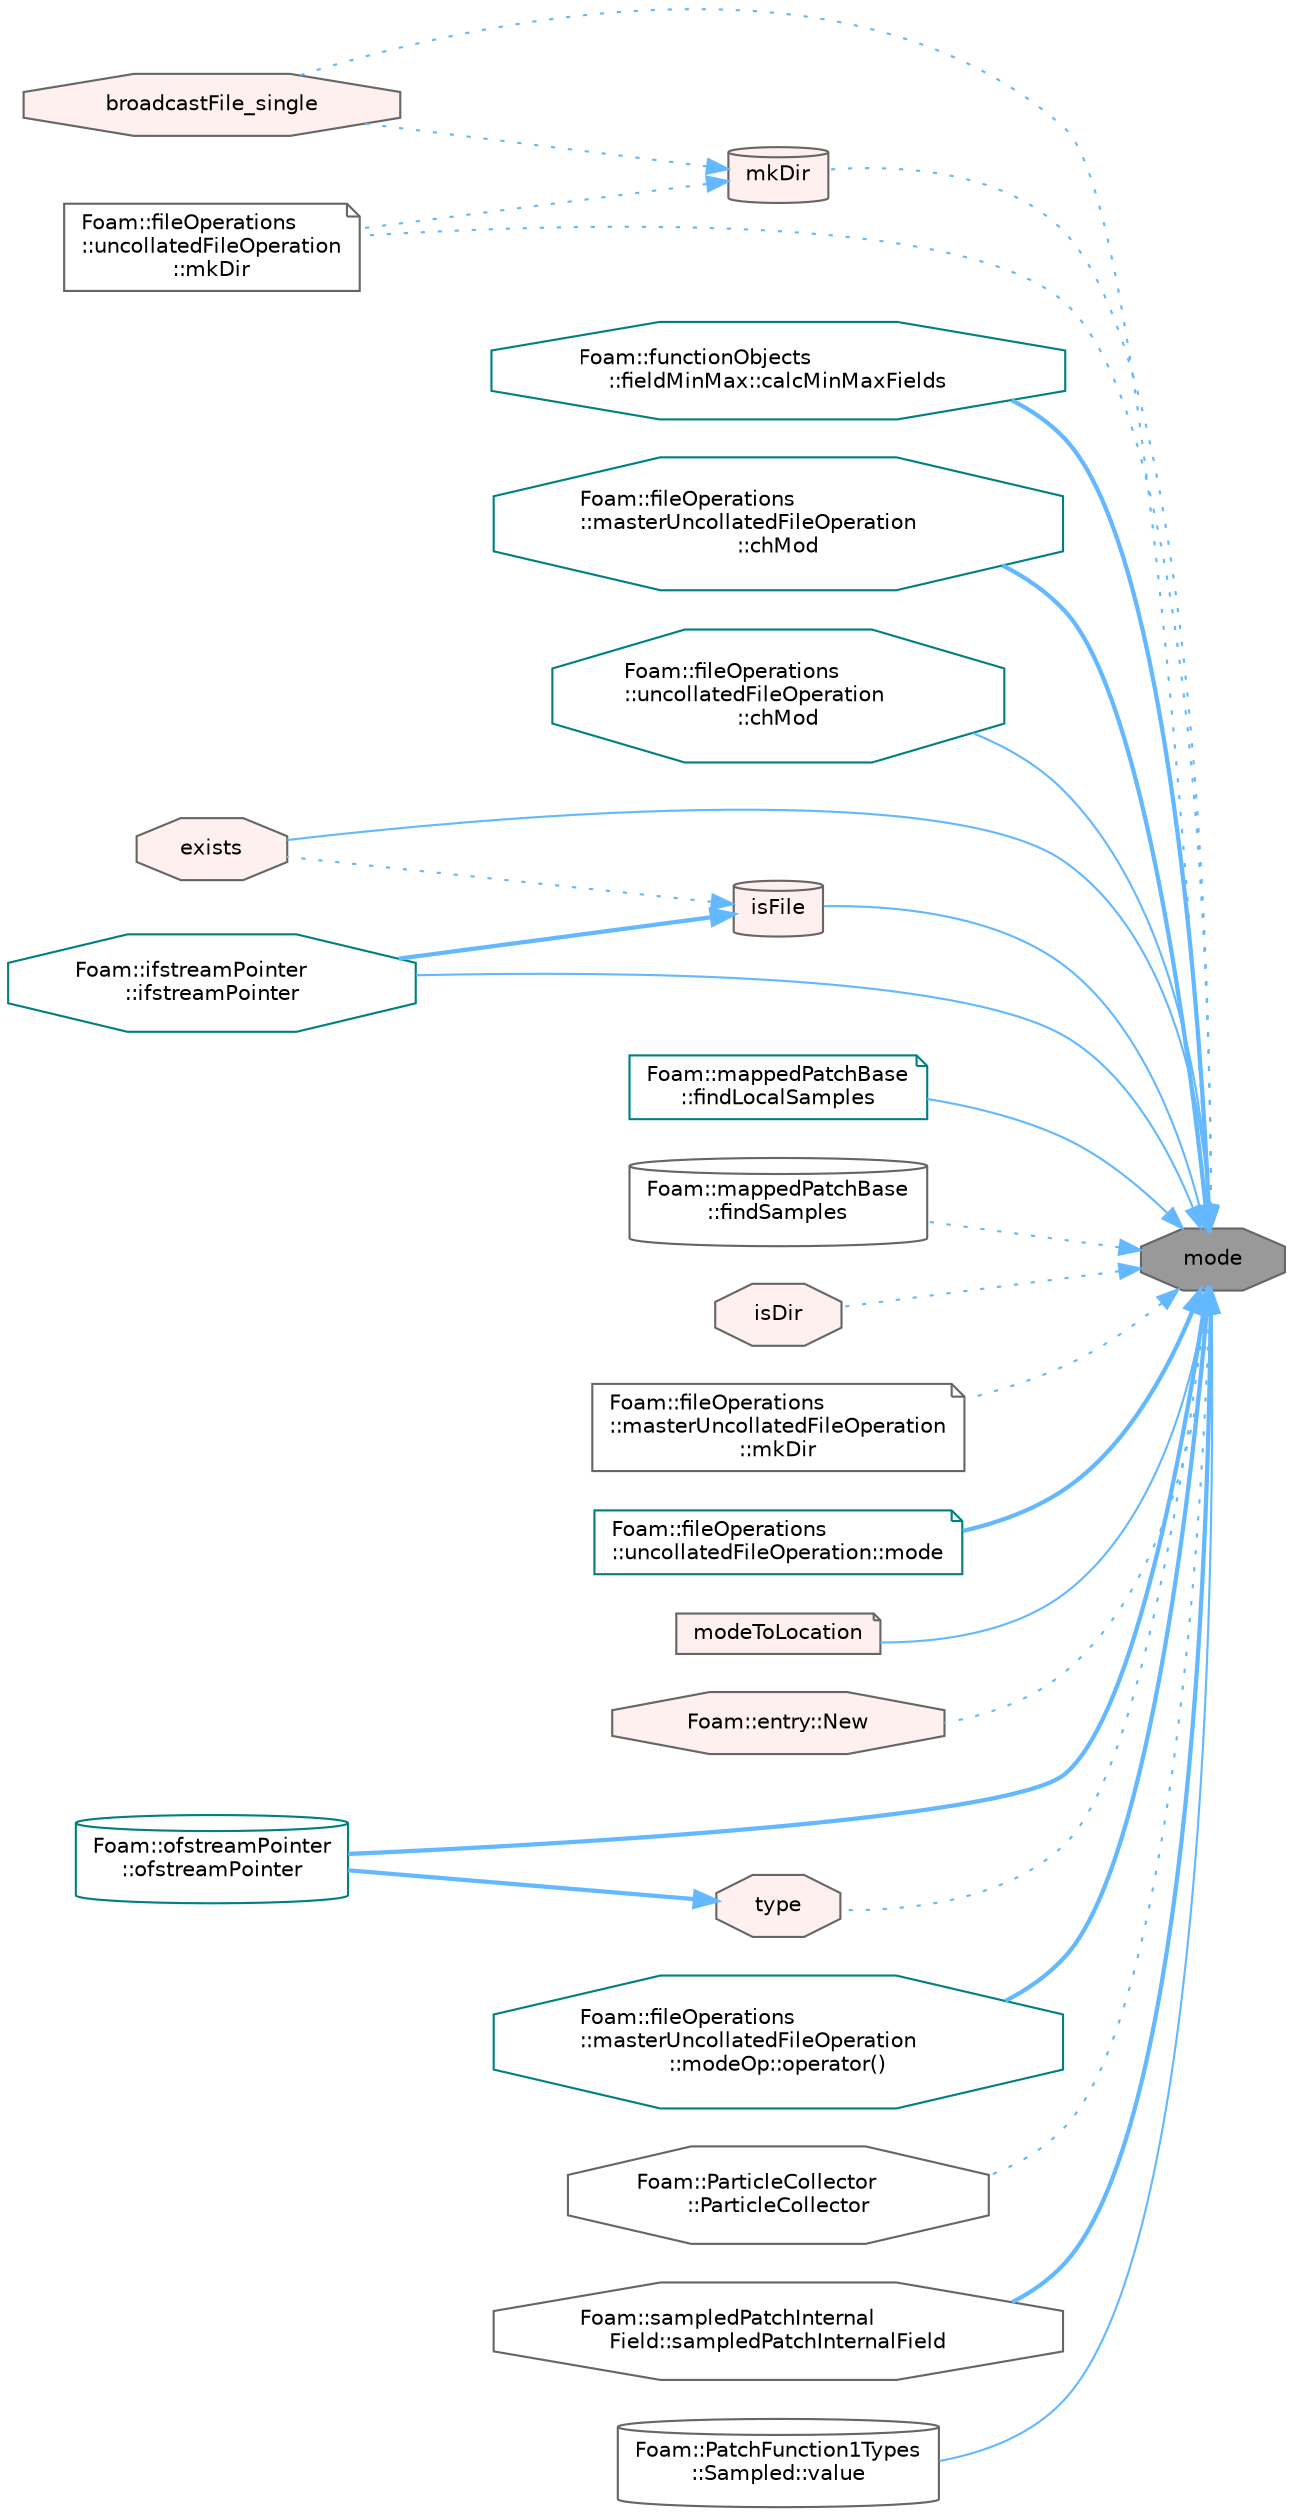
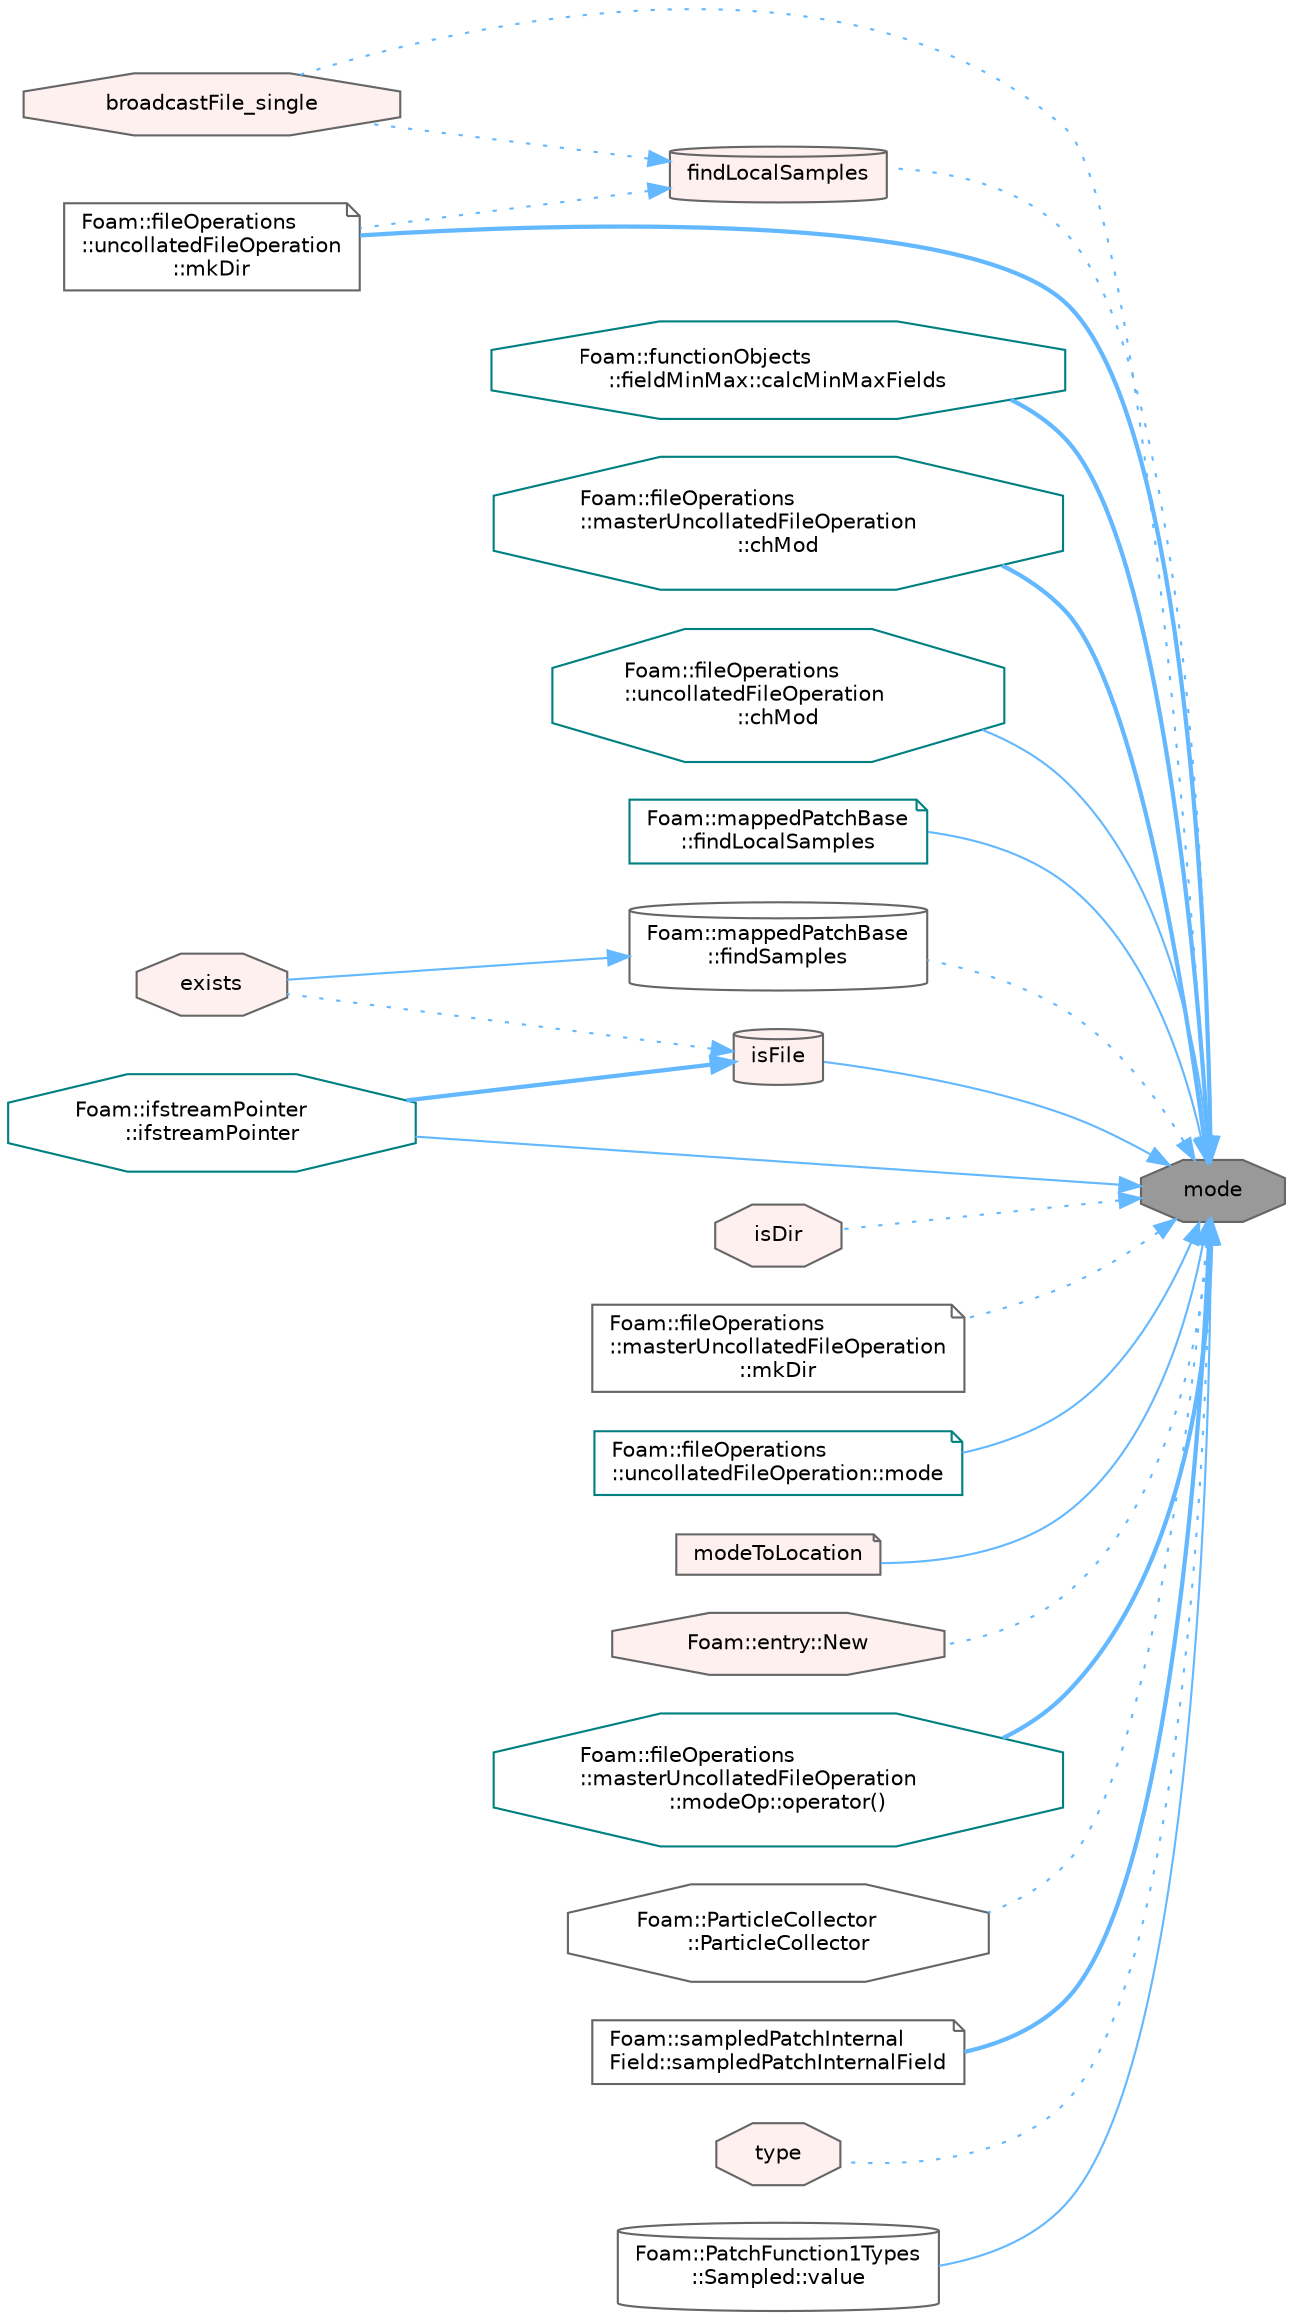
node "mkDir": label "mkDir" -> "findLocalSamples"
edge "Foam::fileOperations ::uncollatedFileOperation ::mkDir" -> "mode": style dotted -> bold
edge "exists" -> "mode": now "exists" -> "Foam::mappedPatchBase ::findSamples"
edge "Foam::fileOperations ::uncollatedFileOperation::mode" -> "mode": style bold -> solid
node "Foam::ofstreamPointer ::ofstreamPointer": removed
node "Foam::sampledPatchInternal Field::sampledPatchInternalField": shape octagon -> note
